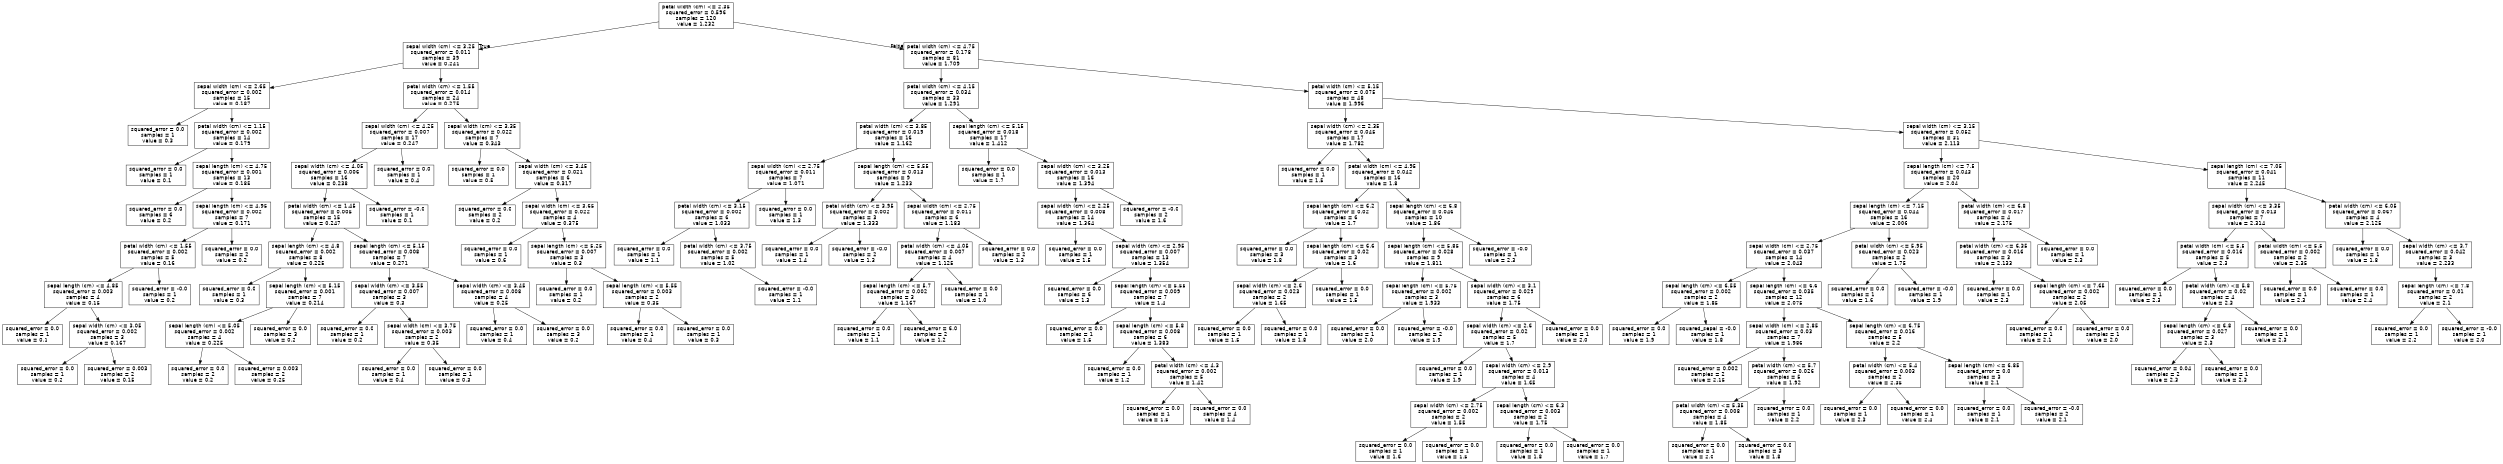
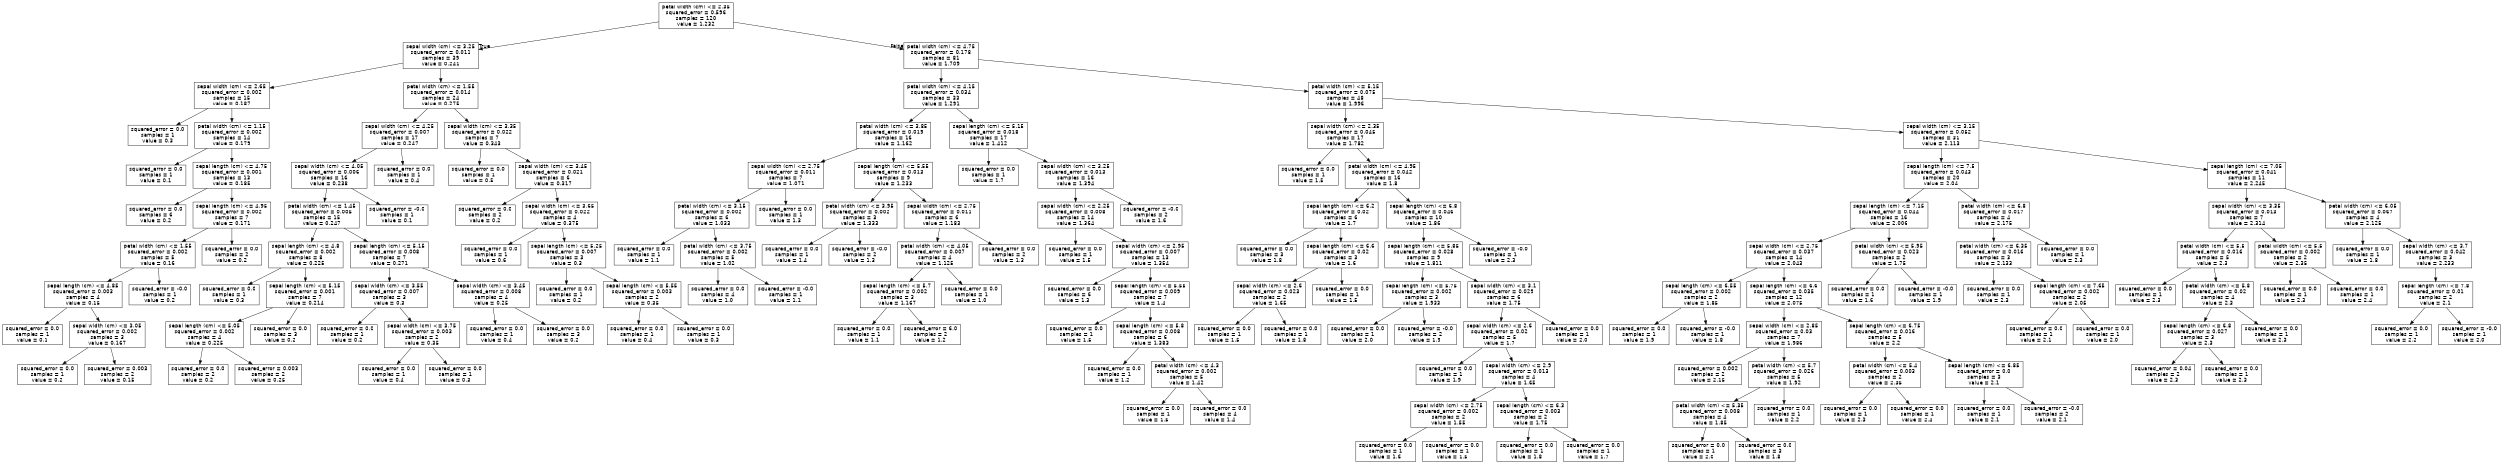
node "squared_error = 0.0 samples = 4 value = 1.0": added
node "squared_sepal = -0.0 samples = 1 value = 1.8": label "squared_sepal = -0.0 samples = 1 value = 1.8" -> "squared_error = -0.0 samples = 1 value = 1.8"
